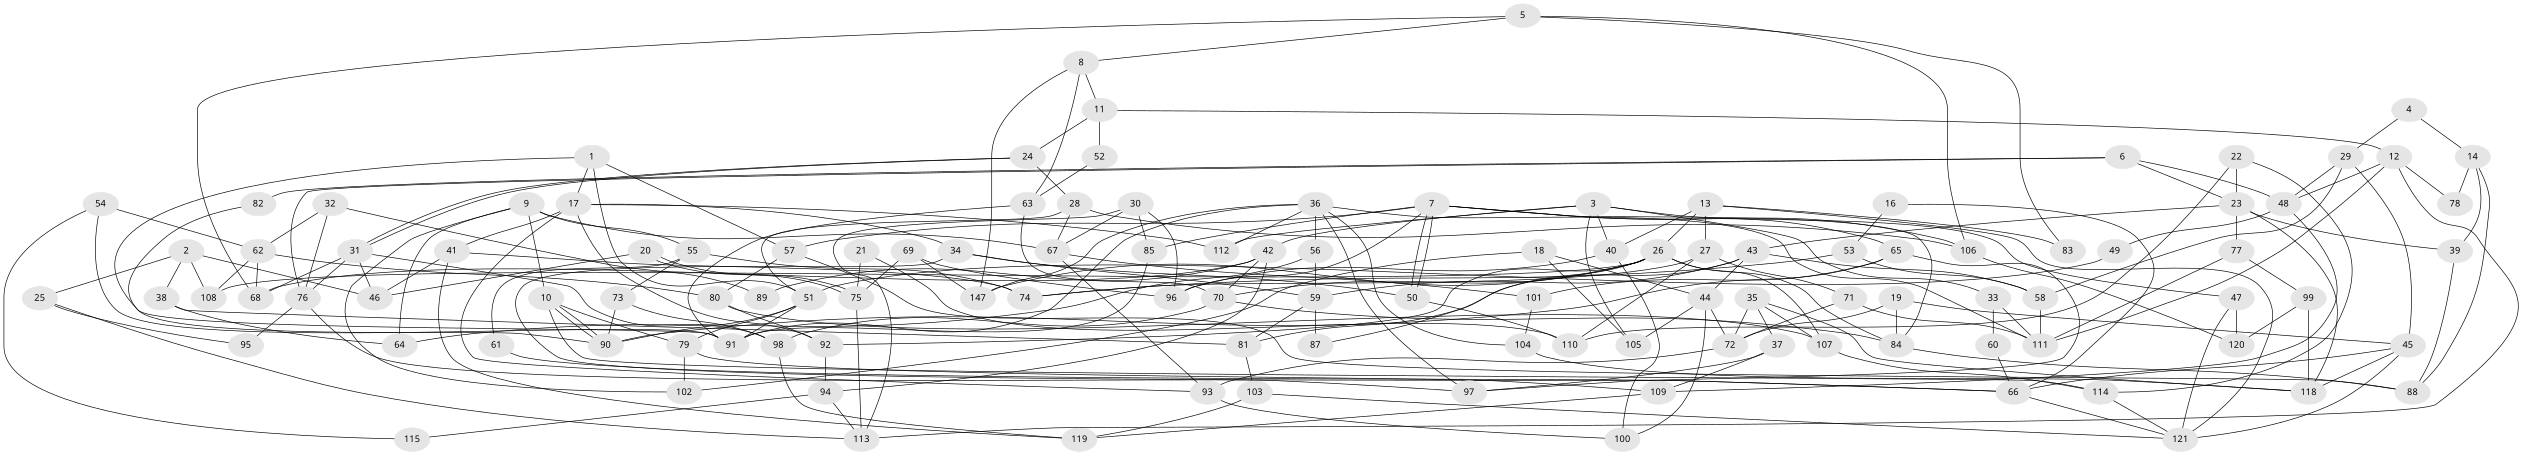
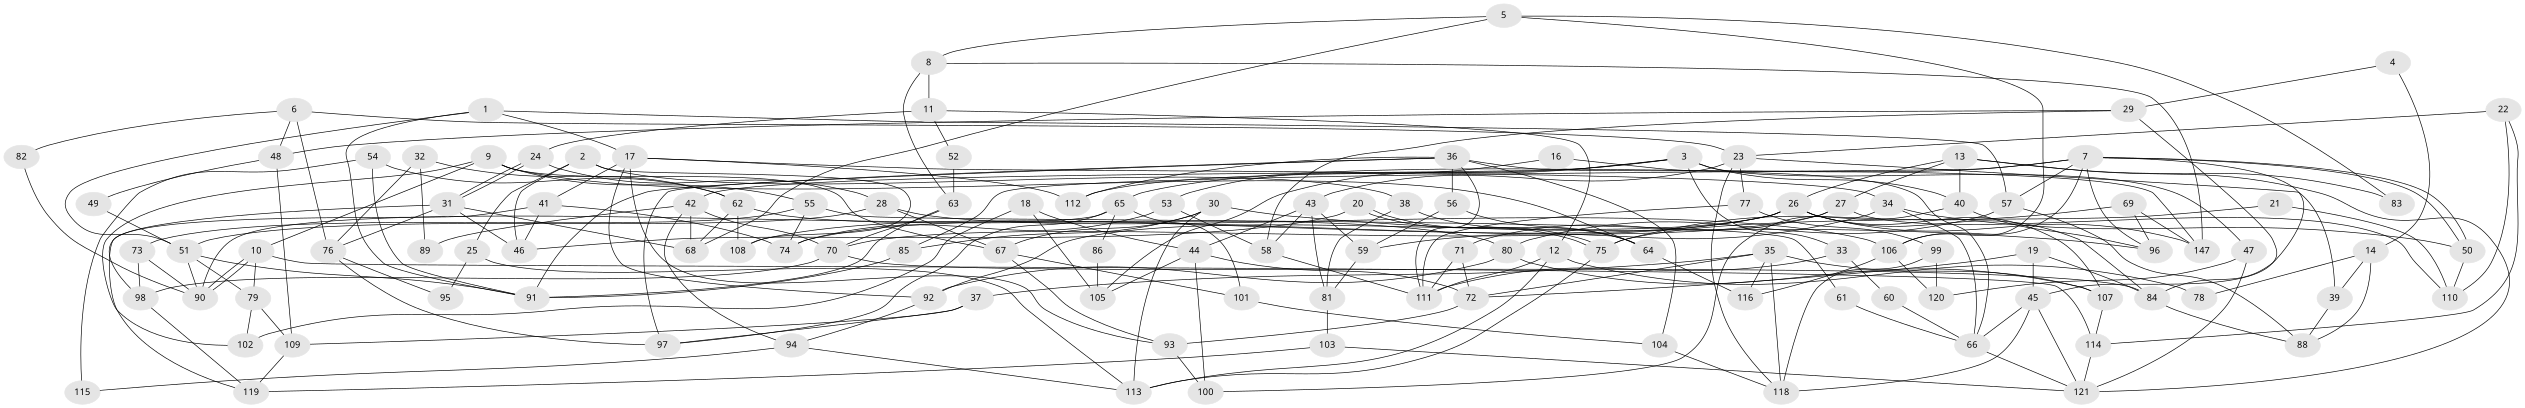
edge "12" -- "48": removed
node "86": added
node "116": added
node "87": removed
